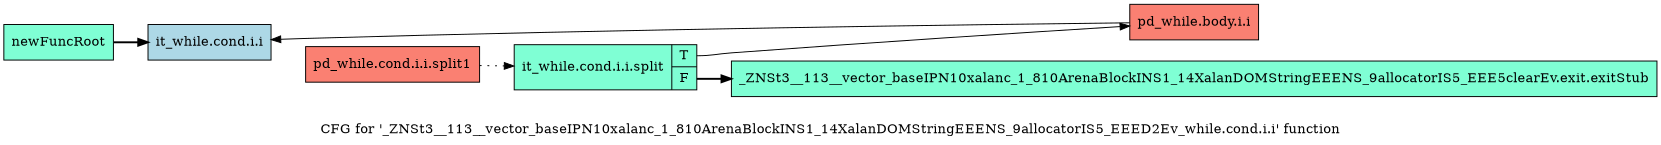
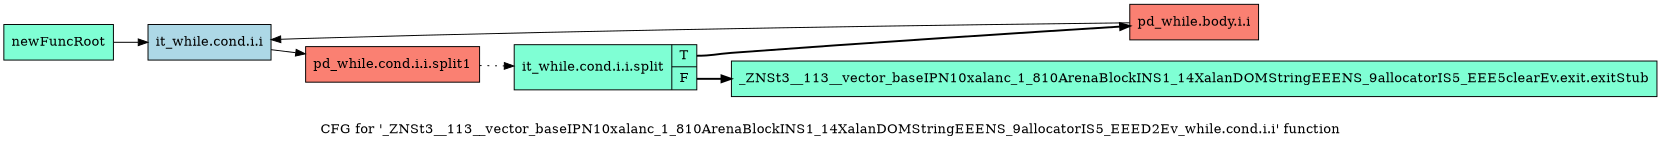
edge "it_while.cond.i.i.split" -> "pd_while.body.i.i": style solid -> bold
edge "newFuncRoot" -> "it_while.cond.i.i": style bold -> solid
edge "it_while.cond.i.i" -> "pd_while.cond.i.i.split1": added
